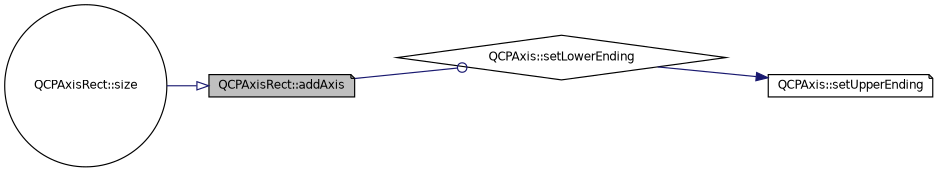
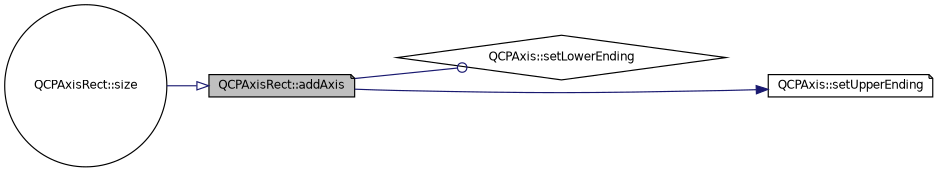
edge "QCPAxis::setLowerEnding" -> "QCPAxis::setUpperEnding": now "QCPAxisRect::addAxis" -> "QCPAxis::setUpperEnding"
